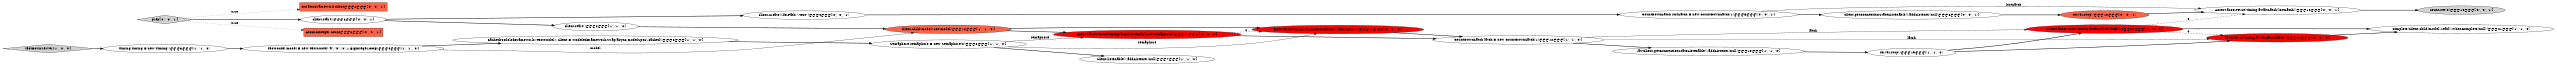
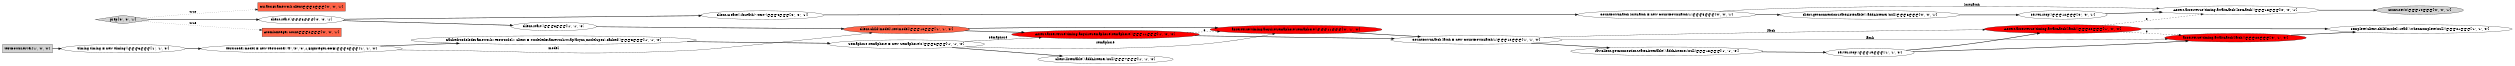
node "server.stop()@@@12@@@['0', '0', '1']": fillcolor tomato -> white
node "testDownServer['1', '0', '0']": shape diamond -> box
